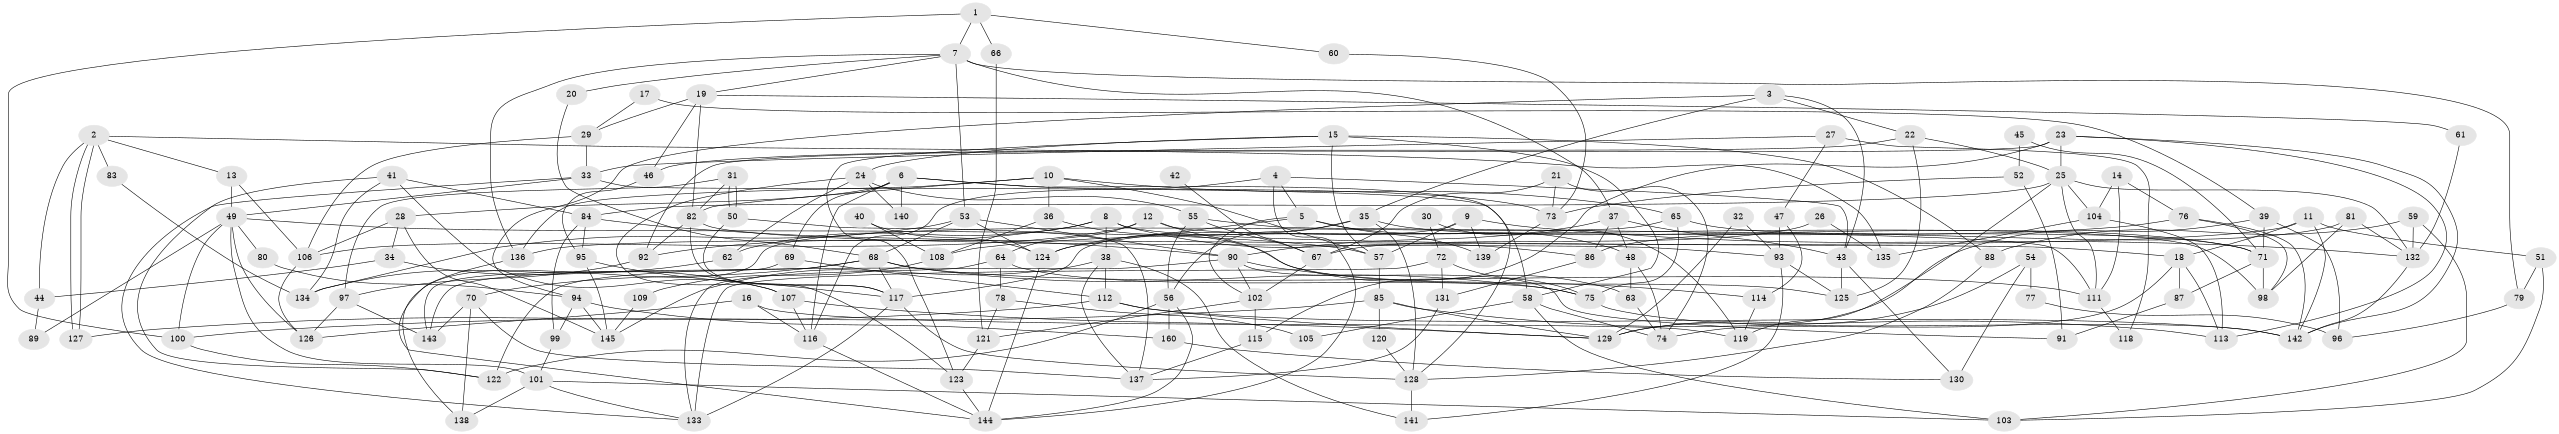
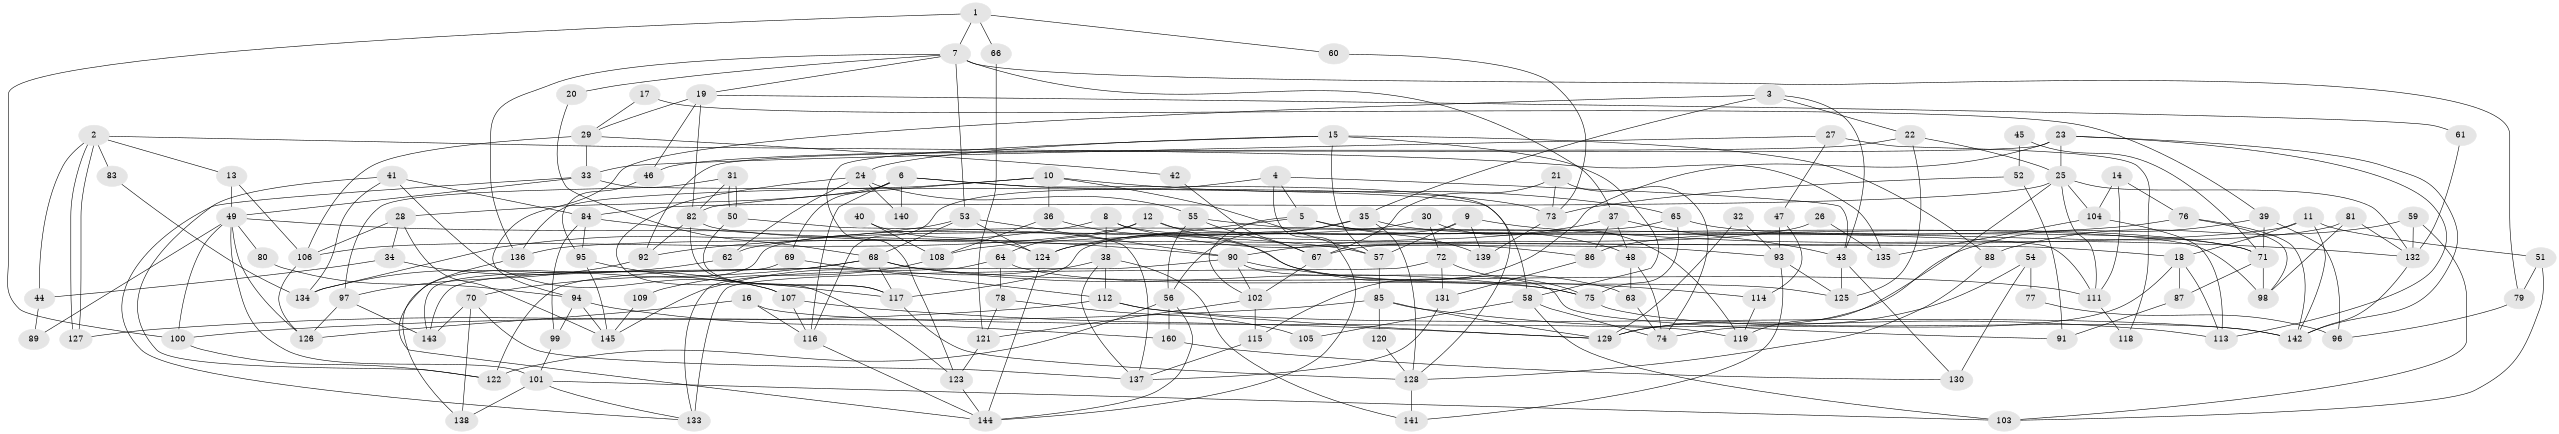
edge "29" -- "42": added
edge "8" -- "62": now "30" -- "62"
edge "117" -- "133": removed
